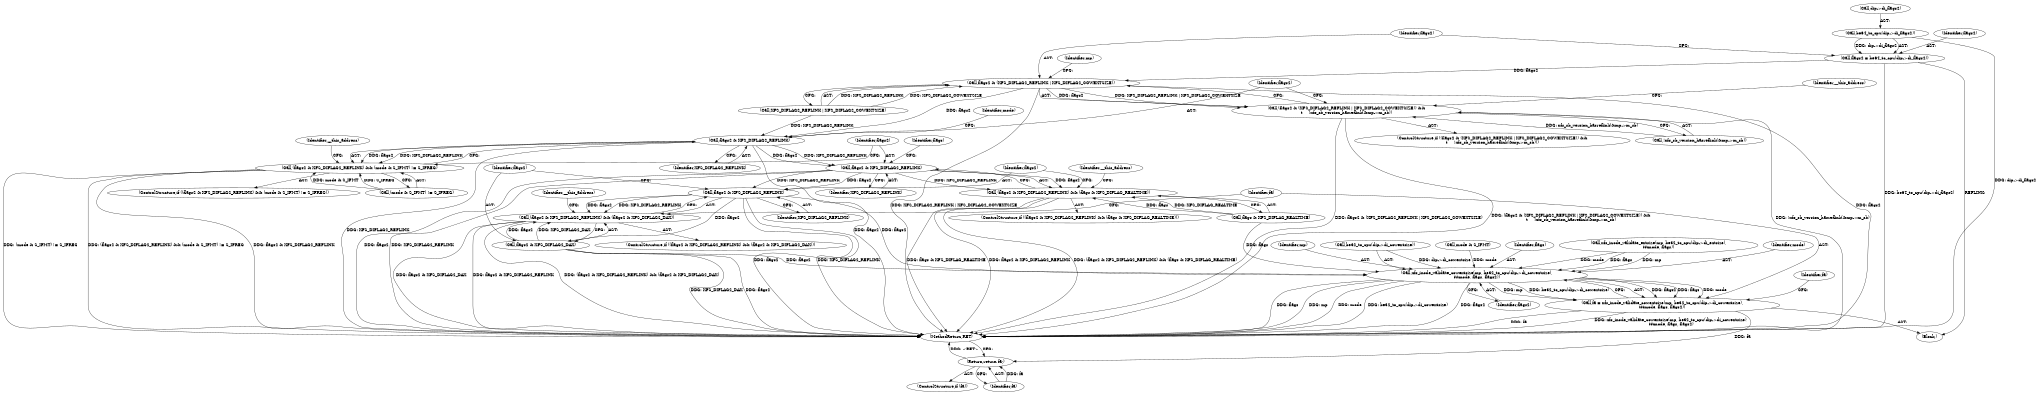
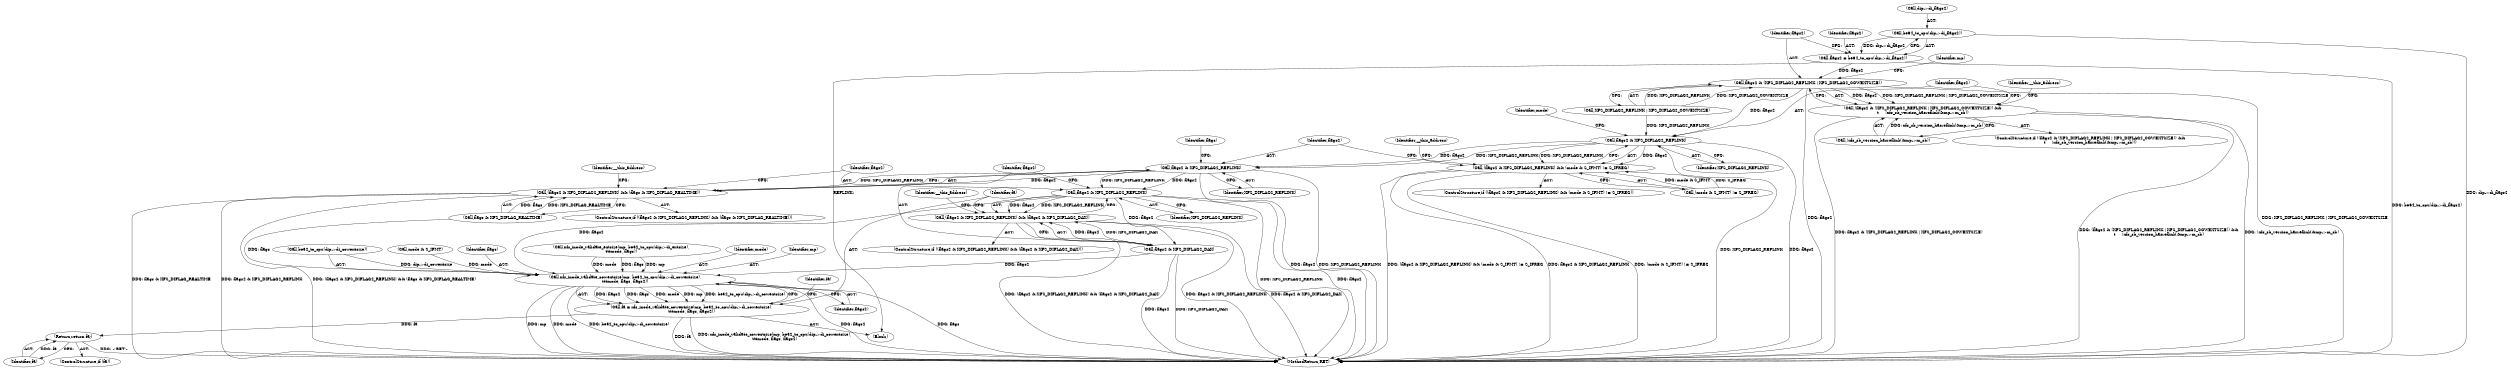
edge "(Call,flags2 = be64_to_cpu(dip->di_flags2))" -> "(Call,be64_to_cpu(dip->di_flags2))": added, label "CFG:"
edge "(MethodReturn,RET)" -> "(Return,return fa;)": removed, label "CFG:"
